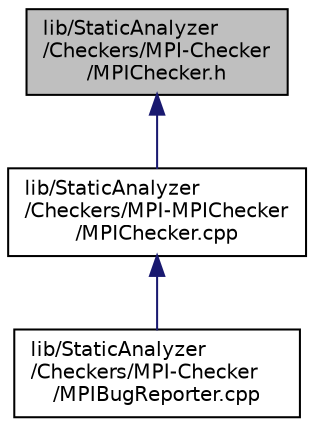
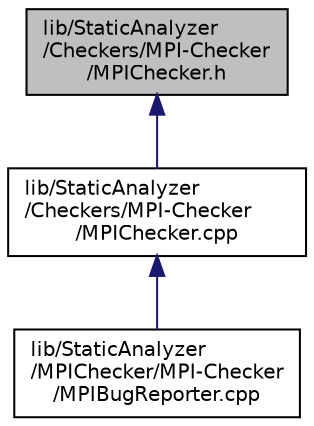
node "lib/StaticAnalyzer /Checkers/MPI-MPIChecker /MPIChecker.cpp": label "lib/StaticAnalyzer /Checkers/MPI-MPIChecker /MPIChecker.cpp" -> "lib/StaticAnalyzer /Checkers/MPI-Checker /MPIChecker.cpp"
node "lib/StaticAnalyzer /Checkers/MPI-Checker /MPIBugReporter.cpp": label "lib/StaticAnalyzer /Checkers/MPI-Checker /MPIBugReporter.cpp" -> "lib/StaticAnalyzer /MPIChecker/MPI-Checker /MPIBugReporter.cpp"
